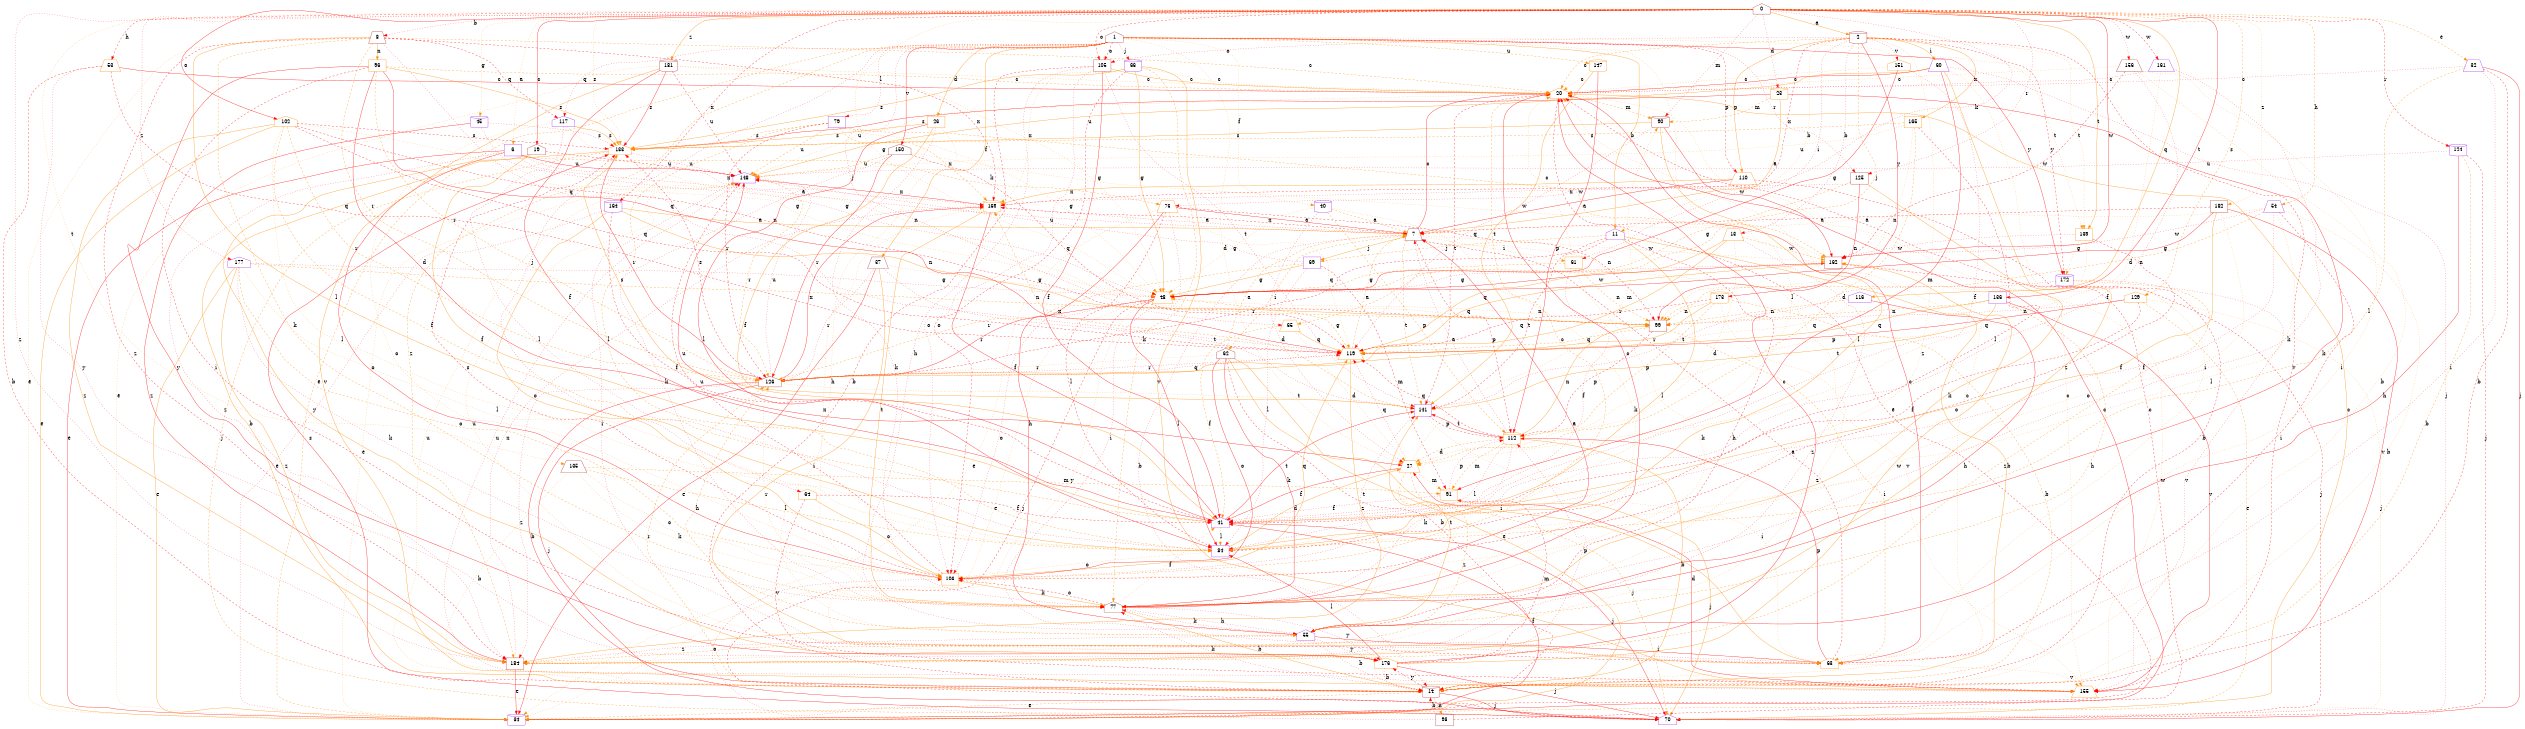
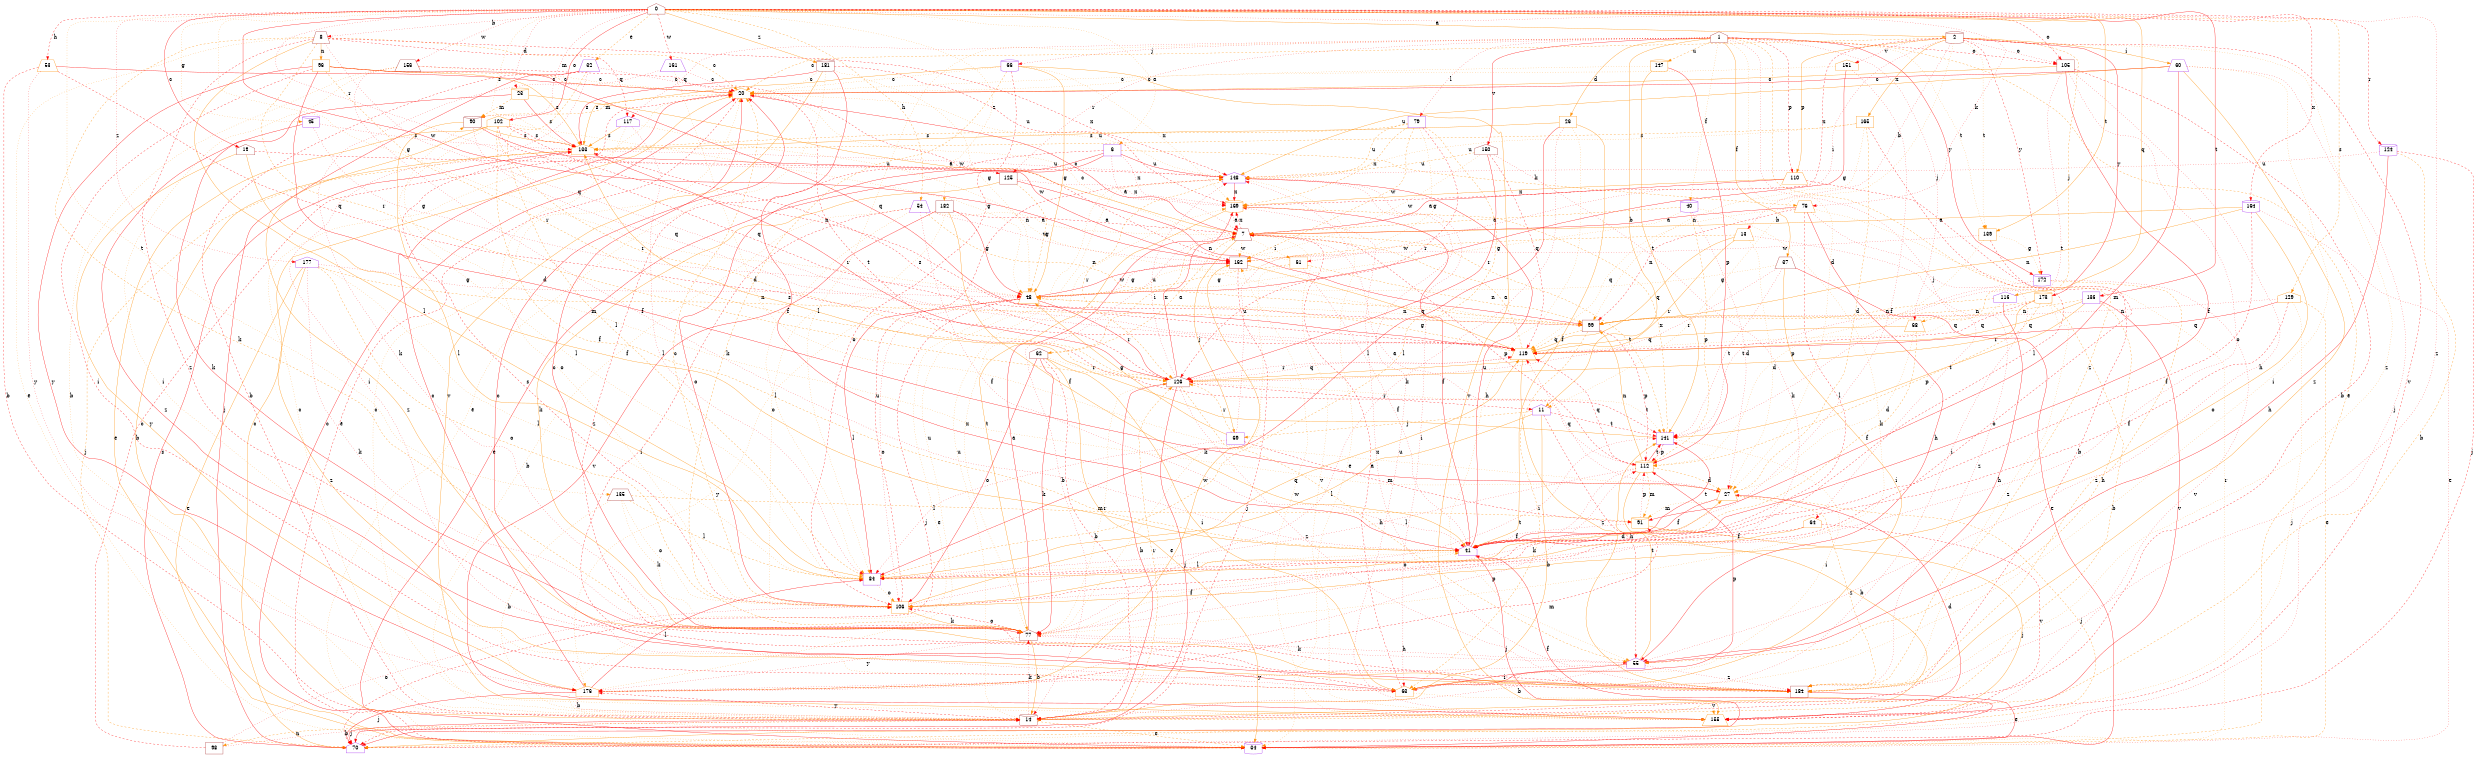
edge "11" -> "126": reversed
node "65": label "65" -> "68"
edge "6" -> "184": style dotted -> dashed
edge "76" -> "34": label "e" -> "r"
